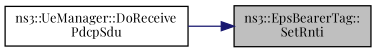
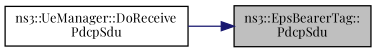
node "ns3::EpsBearerTag:: SetRnti": label "ns3::EpsBearerTag:: SetRnti" -> "ns3::EpsBearerTag:: PdcpSdu"
